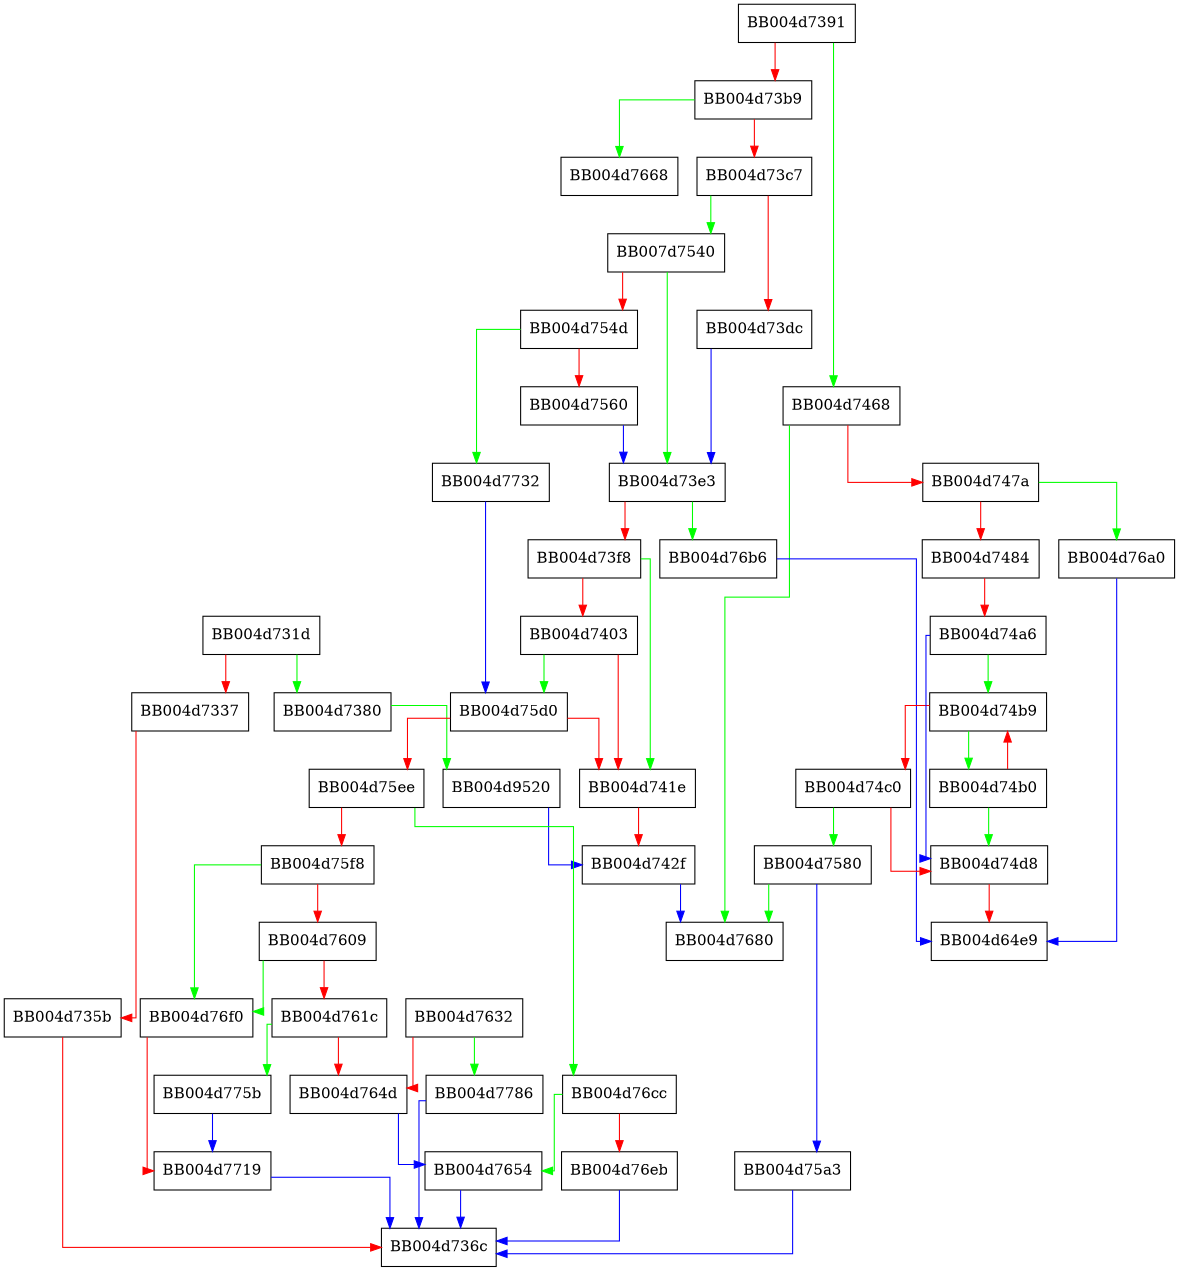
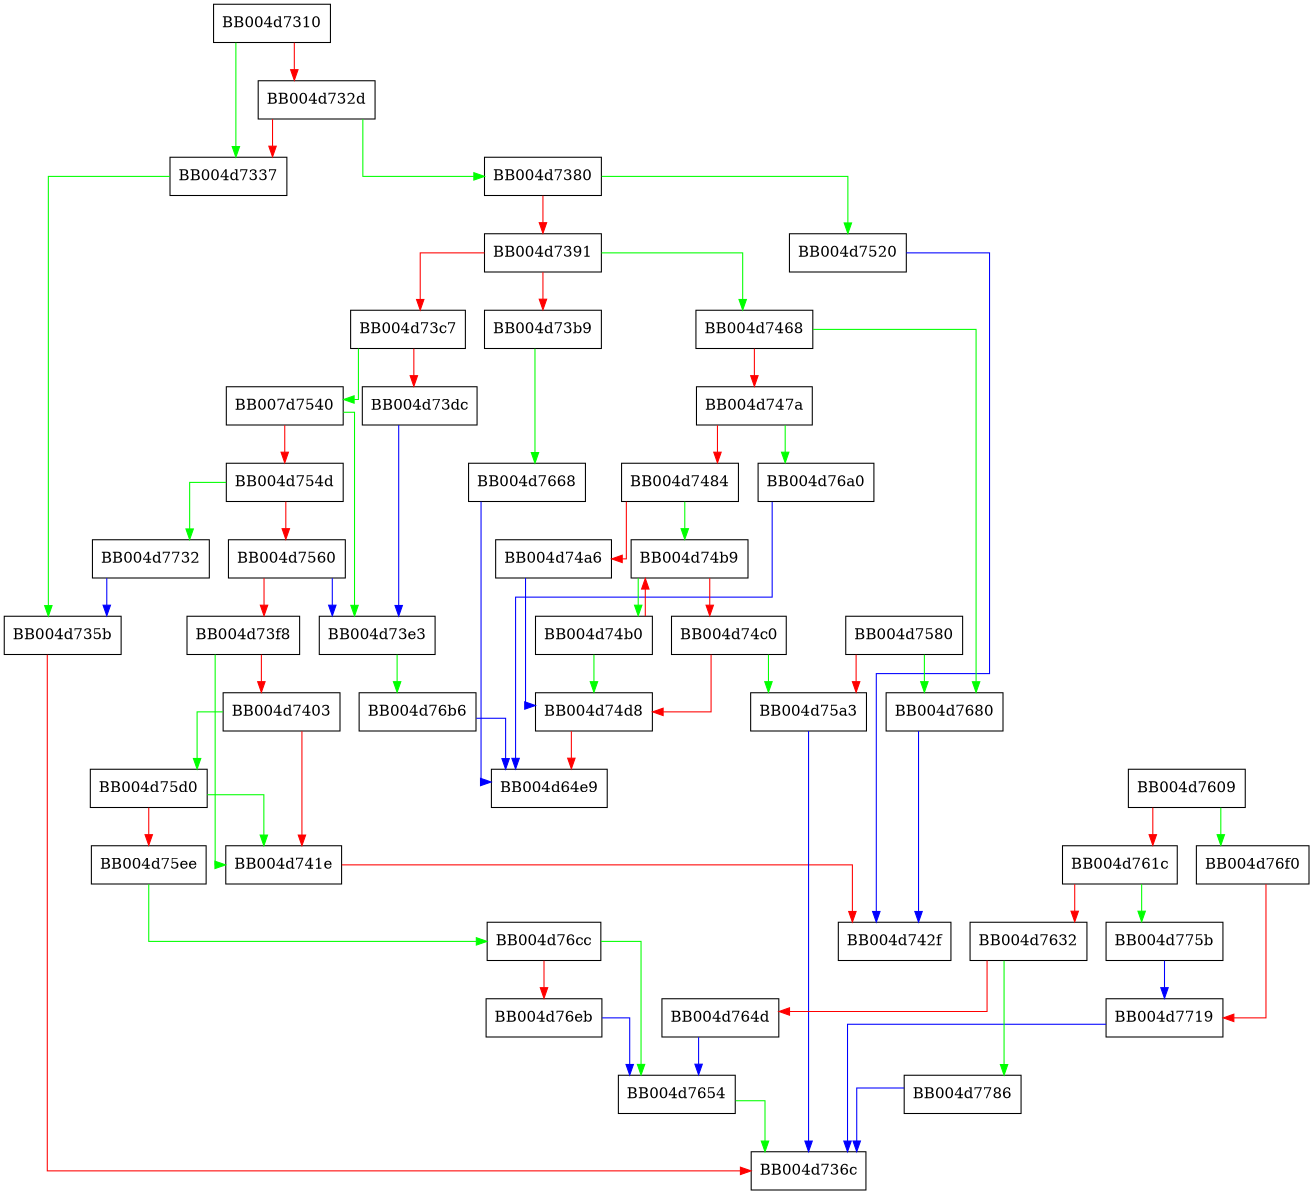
node "BB004d7310": added
edge "BB004d73b9" -> "BB004d73c7": now "BB004d7391" -> "BB004d73c7"
edge "BB004d7380" -> "BB004d7391": added
edge "BB004d73e3" -> "BB004d73f8": now "BB004d7560" -> "BB004d73f8"
edge "BB004d7732" -> "BB004d75d0": now "BB004d7732" -> "BB004d735b"
node "BB004d731d": label "BB004d731d" -> "BB004d732d"
edge "BB004d7668" -> "BB004d64e9": added
edge "BB004d74a6" -> "BB004d74b9": now "BB004d7484" -> "BB004d74b9"
edge "BB004d75d0" -> "BB004d741e": color red -> green
node "BB004d9520": label "BB004d9520" -> "BB004d7520"
edge "BB004d74c0" -> "BB004d7580": now "BB004d74c0" -> "BB004d75a3"
node "BB004d75f8": removed
edge "BB004d7337" -> "BB004d735b": color red -> green
edge "BB004d742f" -> "BB004d7680": reversed
edge "BB004d7580" -> "BB004d75a3": color blue -> red
edge "BB004d761c" -> "BB004d764d": now "BB004d761c" -> "BB004d7632"
edge "BB004d7654" -> "BB004d736c": color blue -> green
edge "BB004d76eb" -> "BB004d736c": now "BB004d76eb" -> "BB004d7654"
